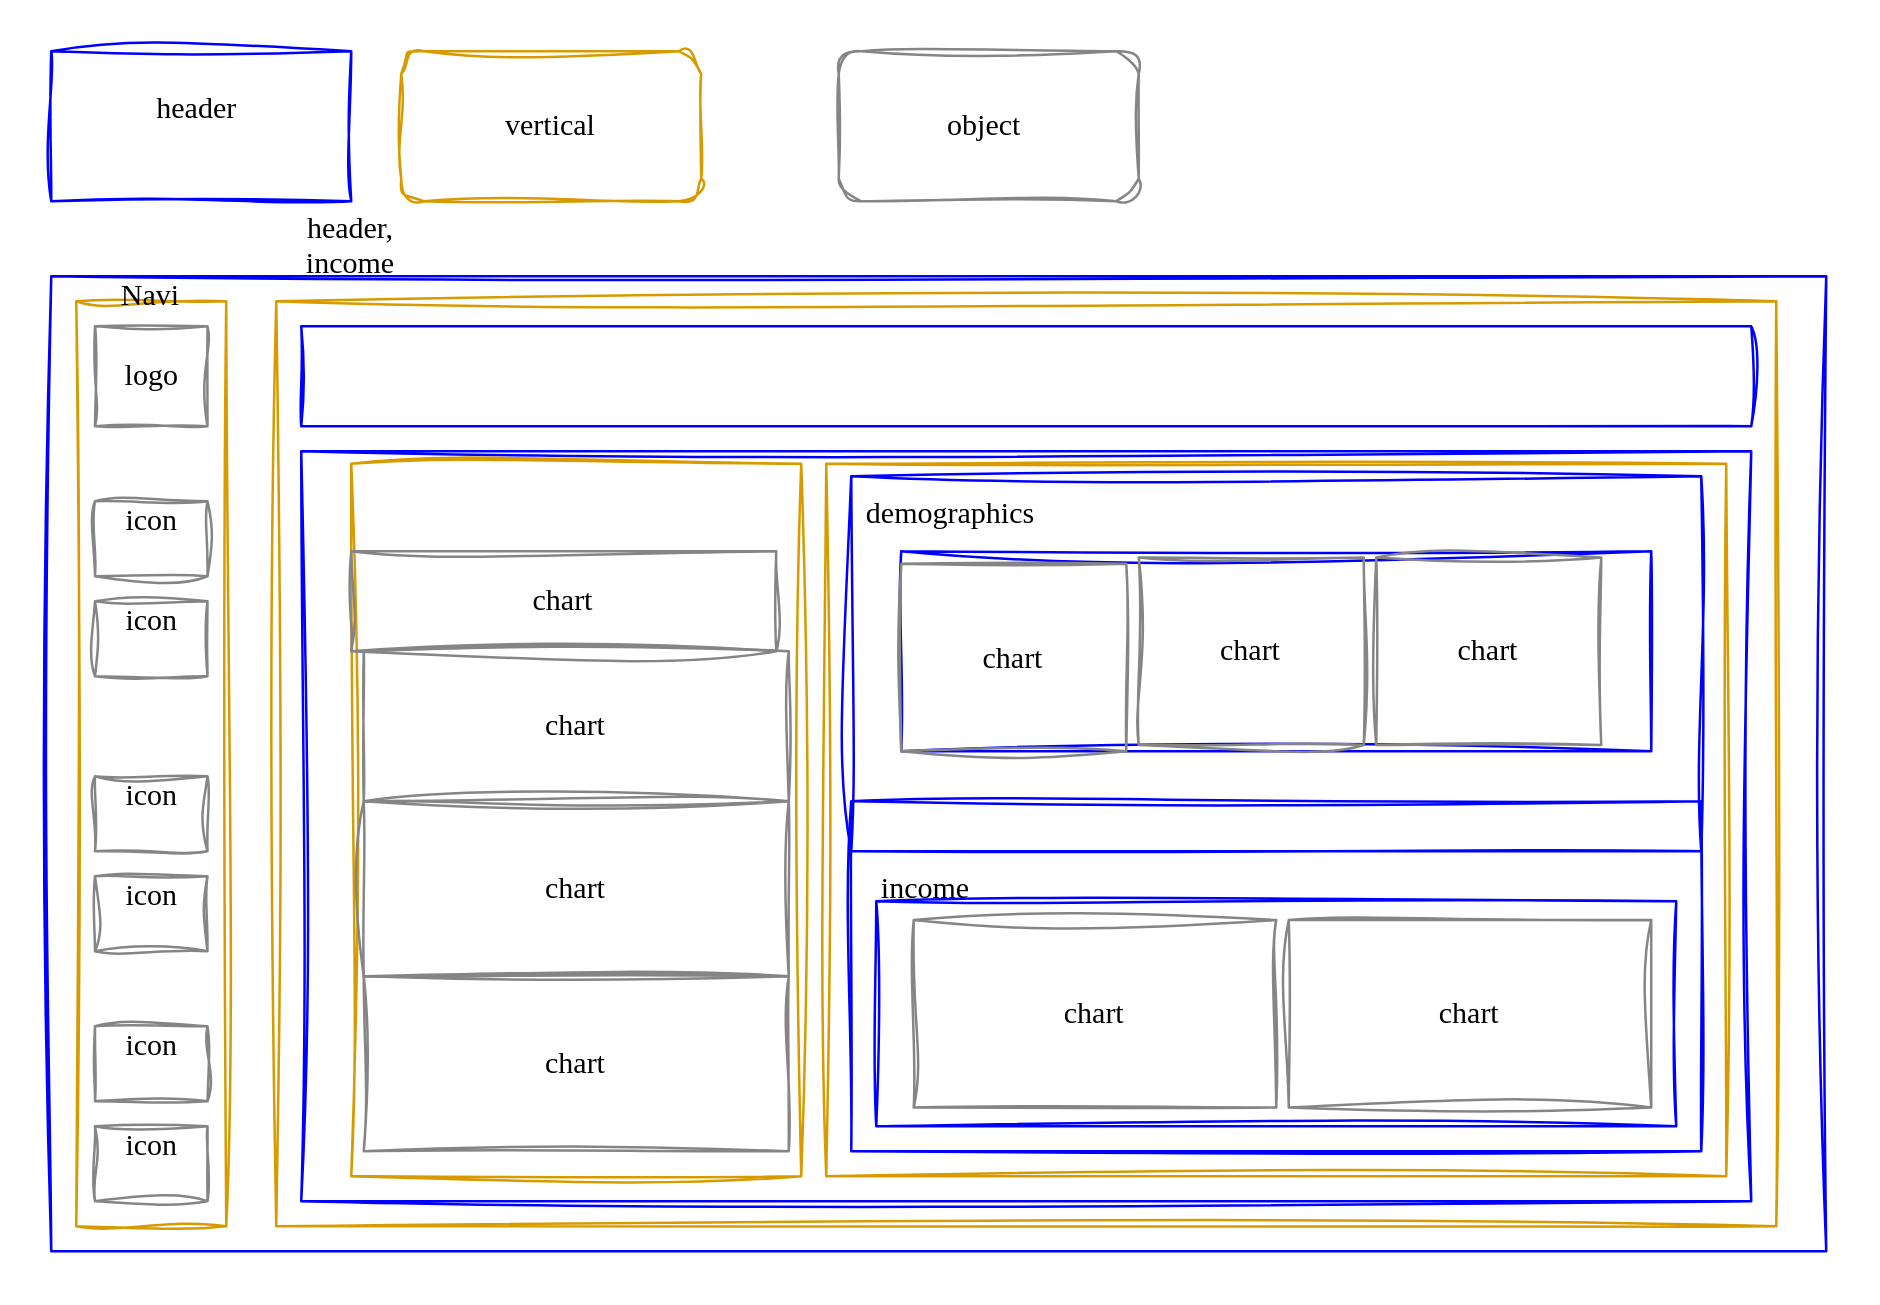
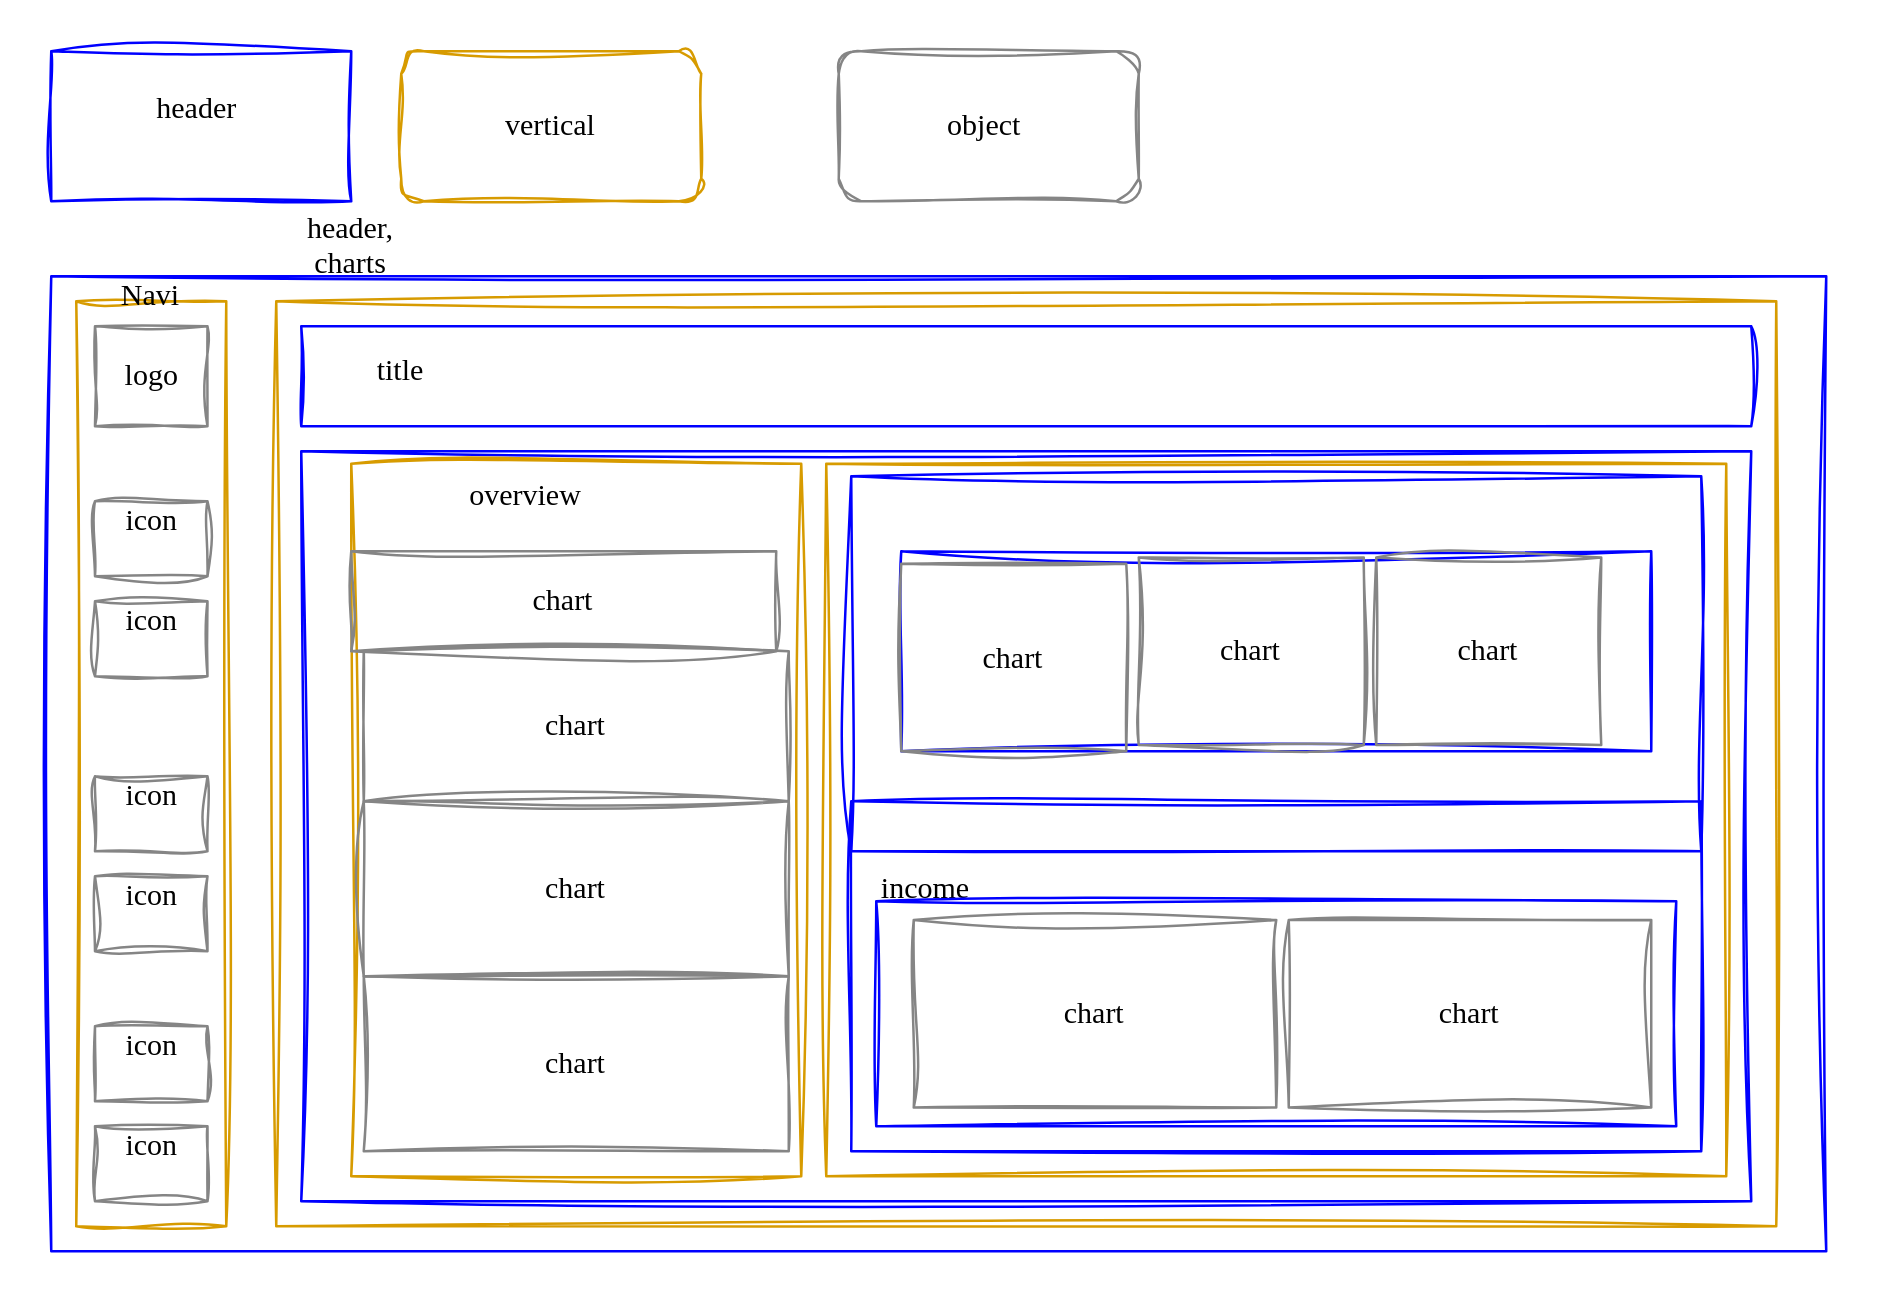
node "header, income": label "header, income" -> "header, charts"
node "title": added
node "overview": added
node "demographics": removed
